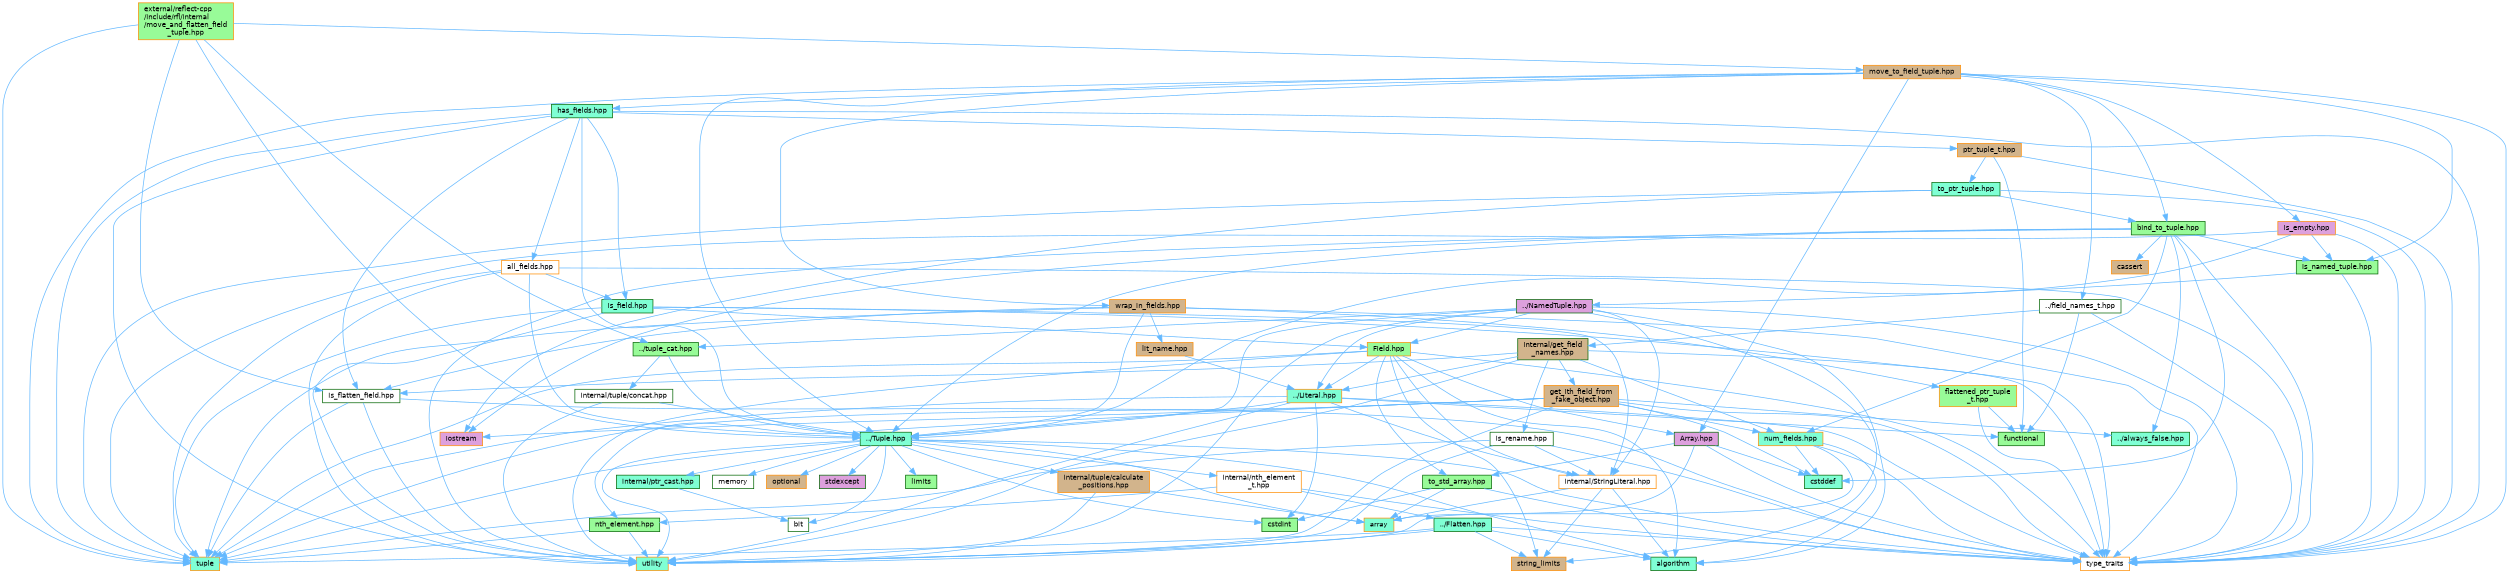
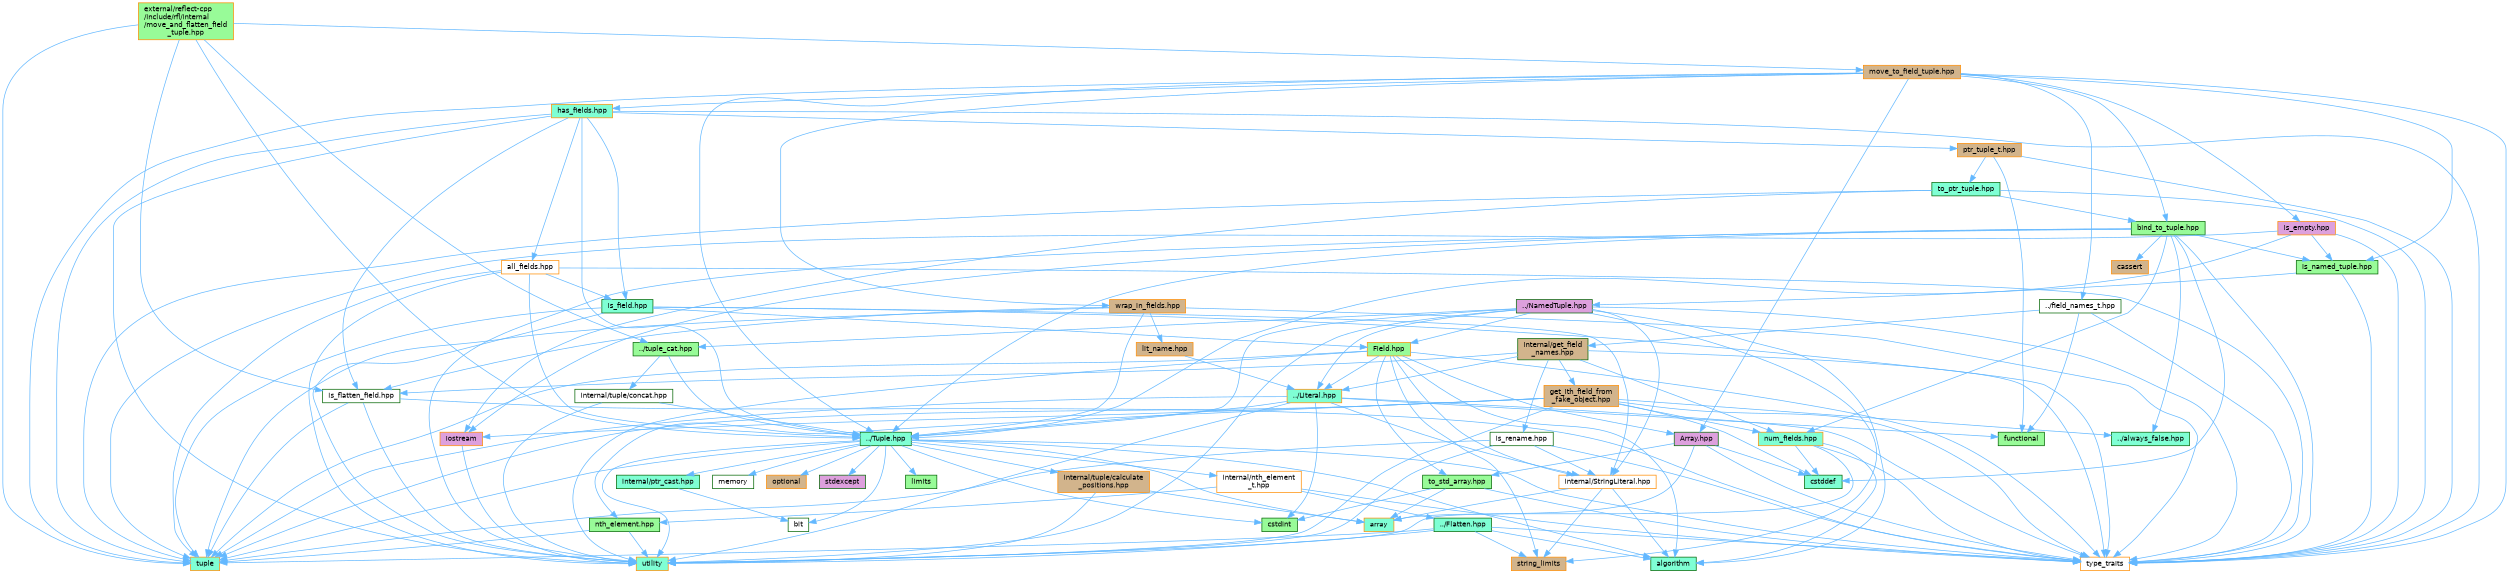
node "has_fields.hpp": color darkgreen -> darkorange
node "flattened_ptr_tuple _t.hpp": removed
edge "internal/get_field _names.hpp" -> "utility": now "iostream" -> "utility"
